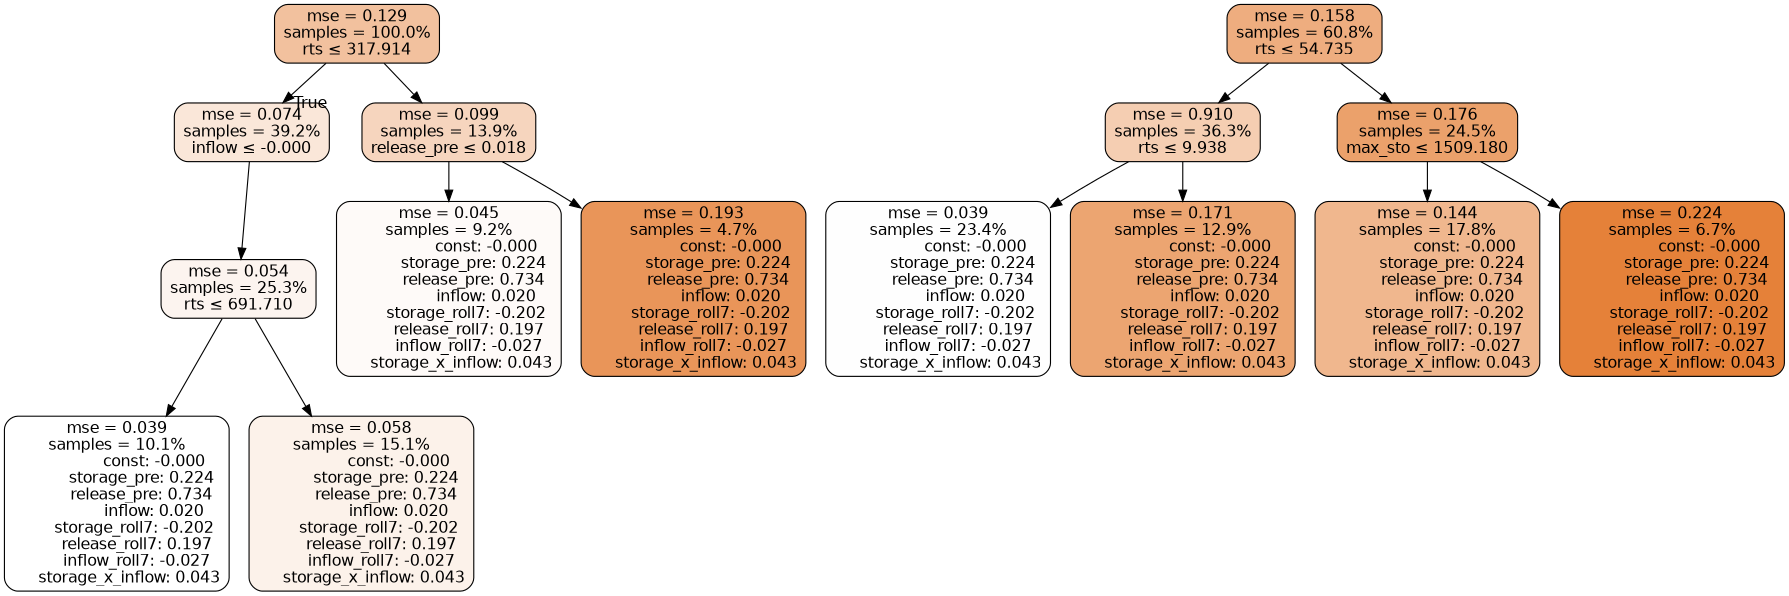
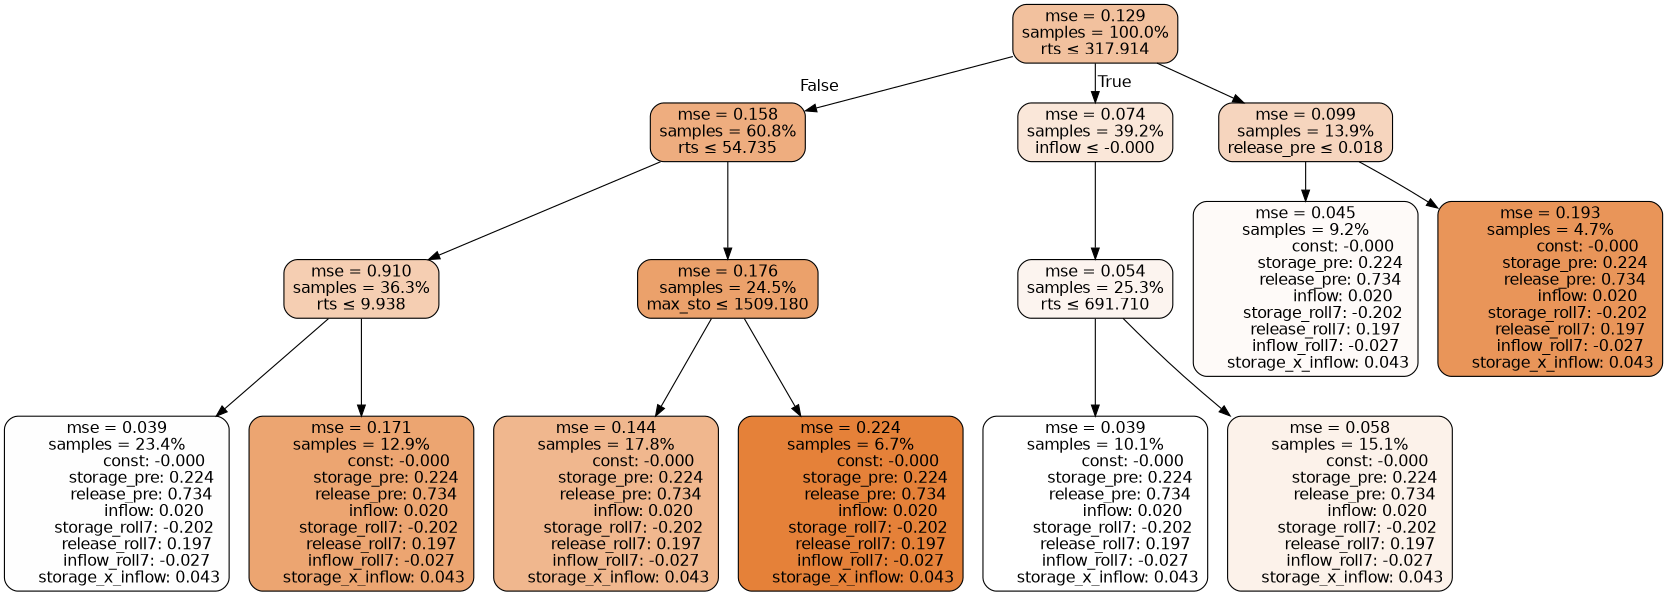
edge "mse = 0.129 samples = 100.0% rts ≤ 317.914" -> "mse = 0.158 samples = 60.8% rts ≤ 54.735": added
